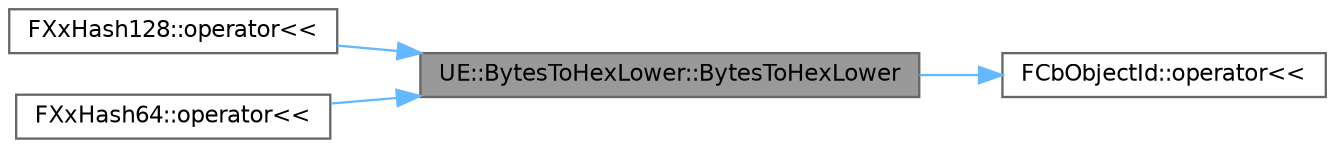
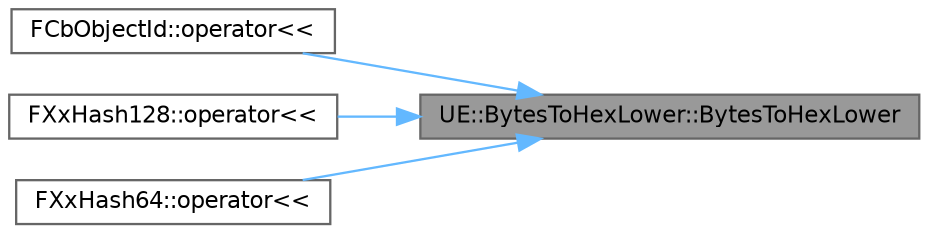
edge "UE::BytesToHexLower::BytesToHexLower" -> "FCbObjectId::operator<<": reversed
